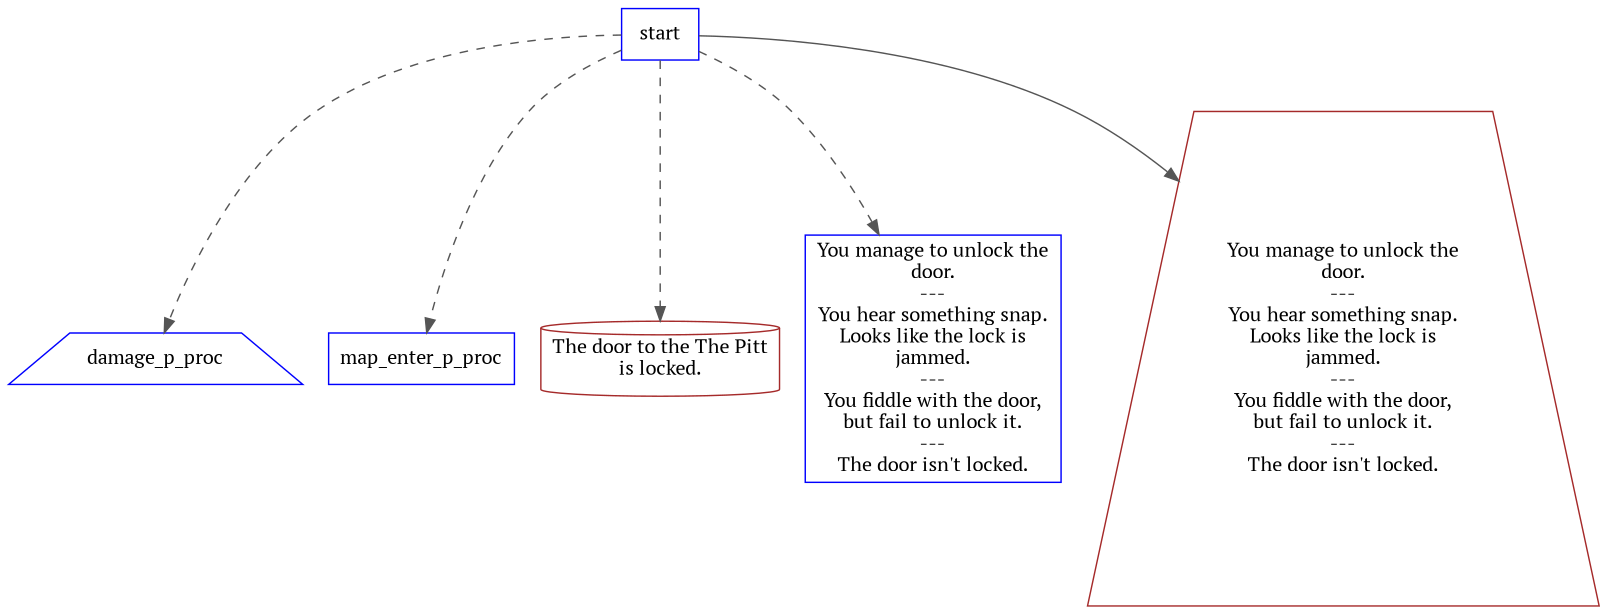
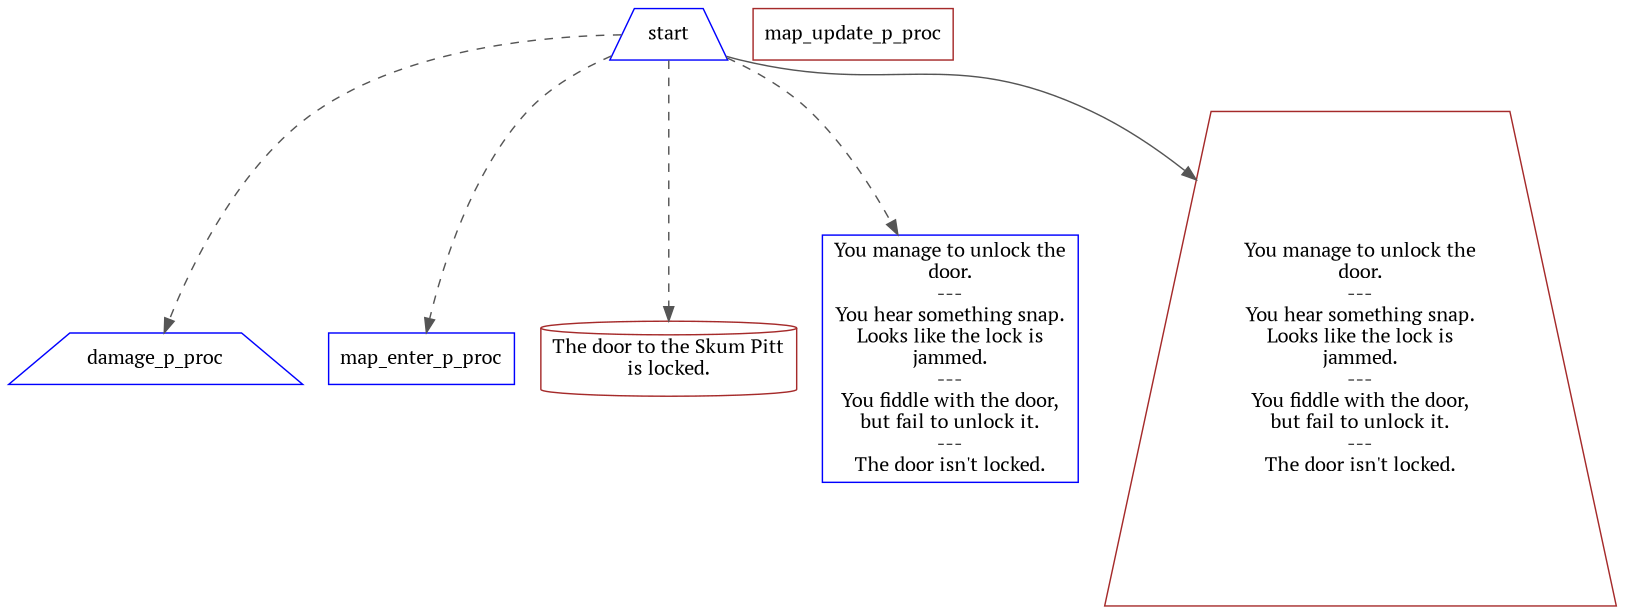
node "start": shape box -> trapezium
node "map_update_p_proc": added
node "The door to the The Pitt is locked.": label "The door to the The Pitt is locked." -> "The door to the Skum Pitt is locked."
